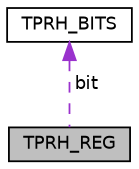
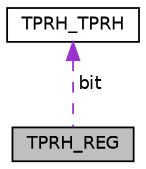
node "TPRH_BITS": label "TPRH_BITS" -> "TPRH_TPRH"
